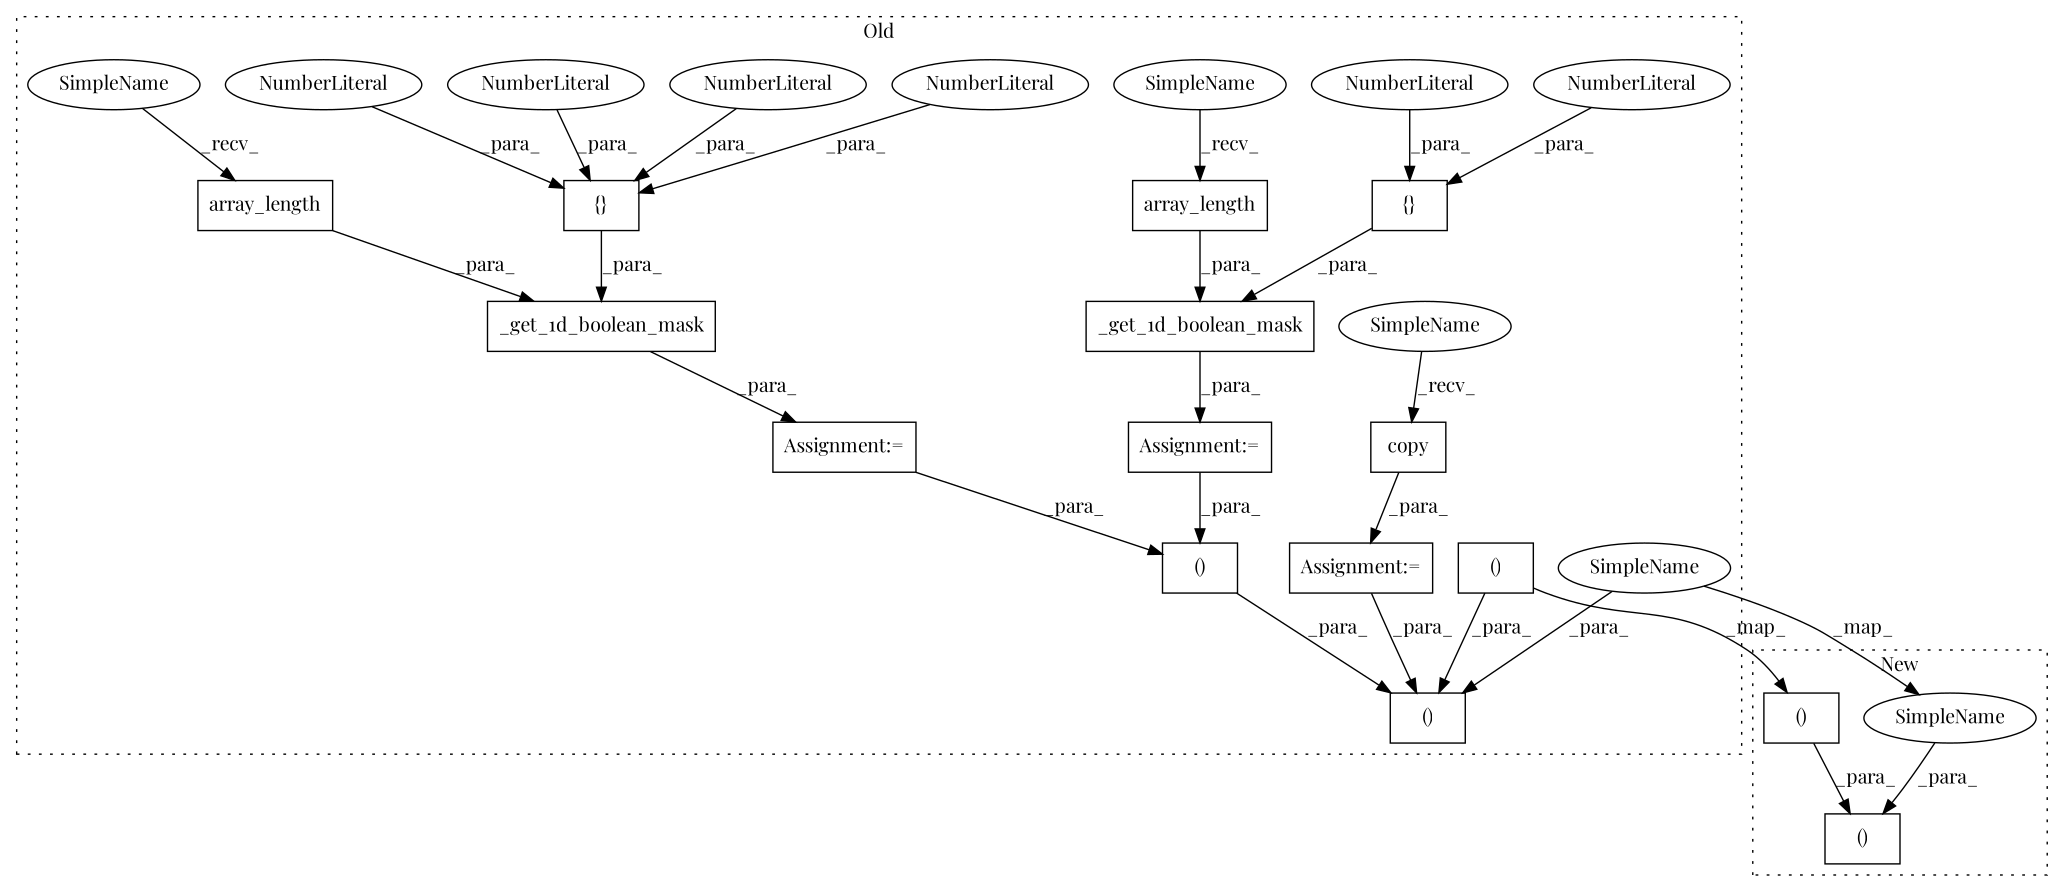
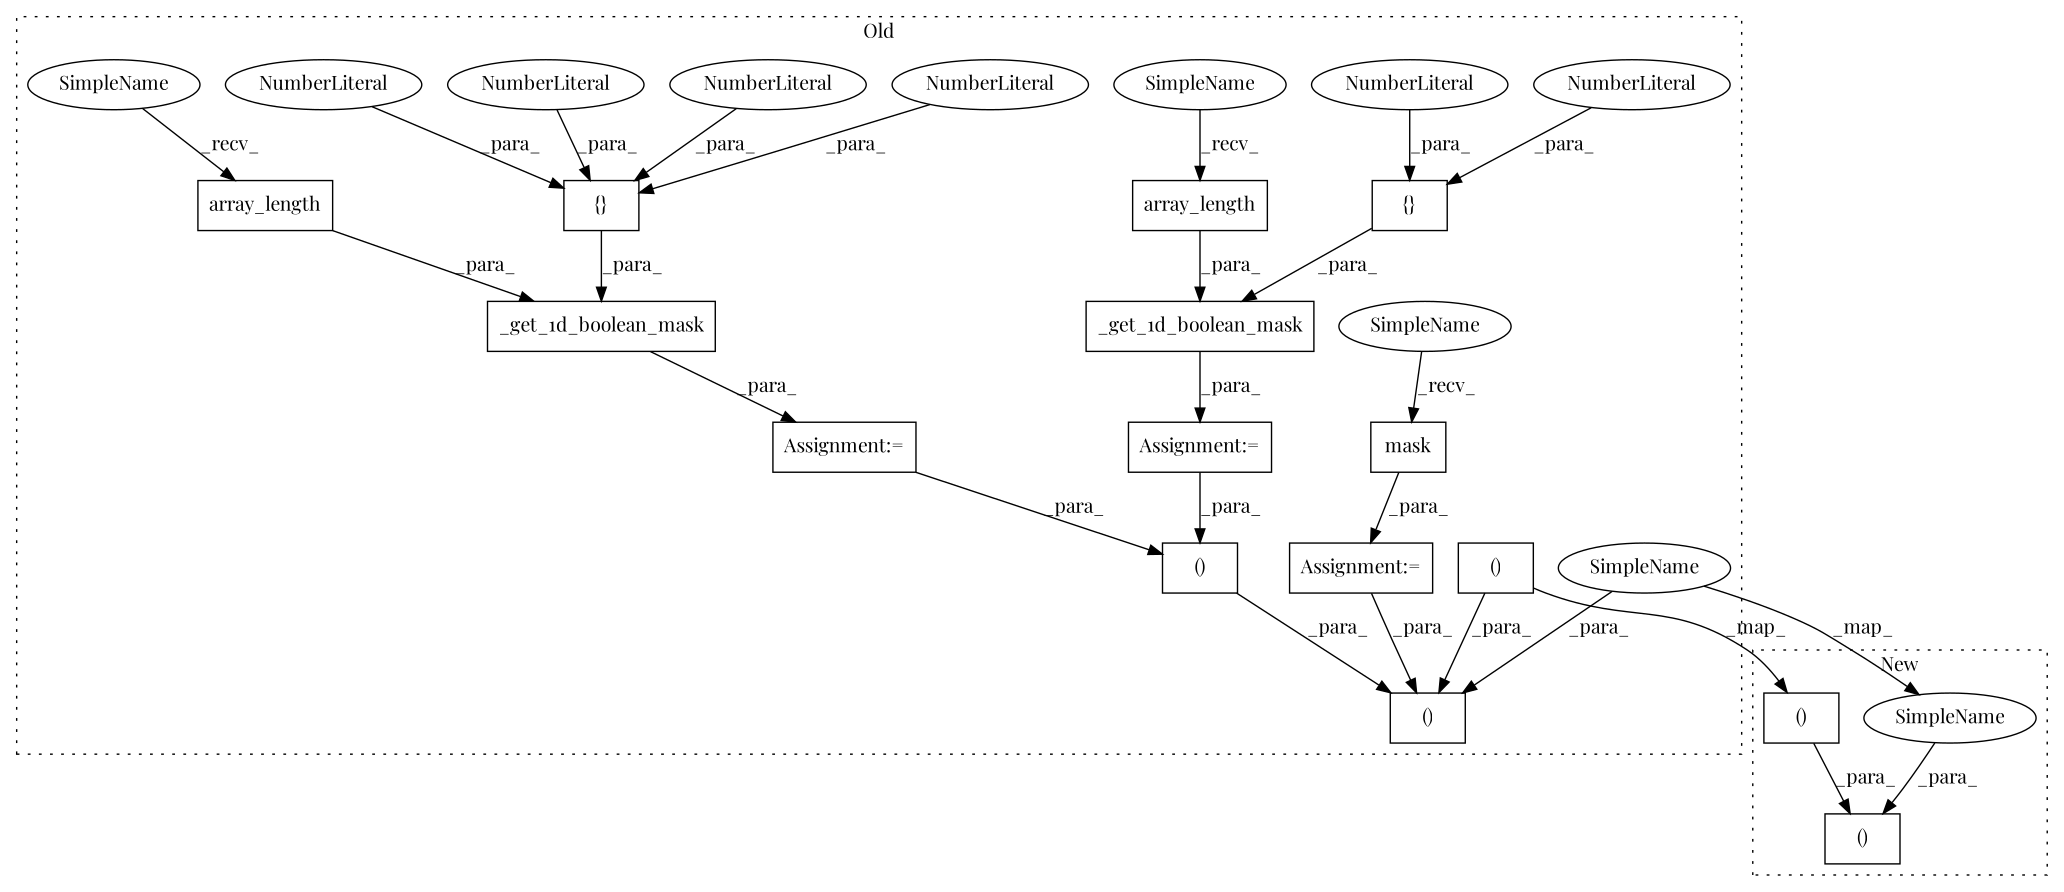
node "copy": label "copy" -> "mask"
